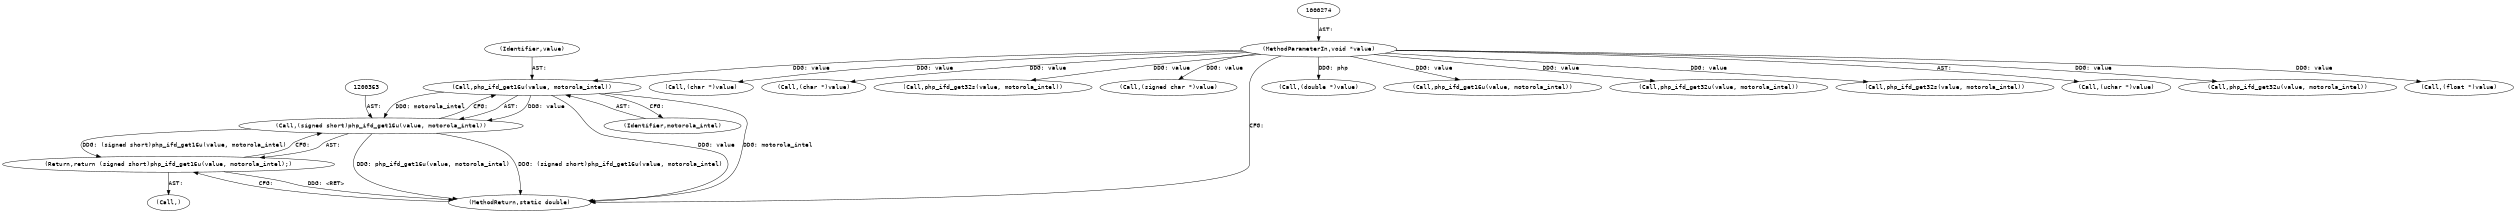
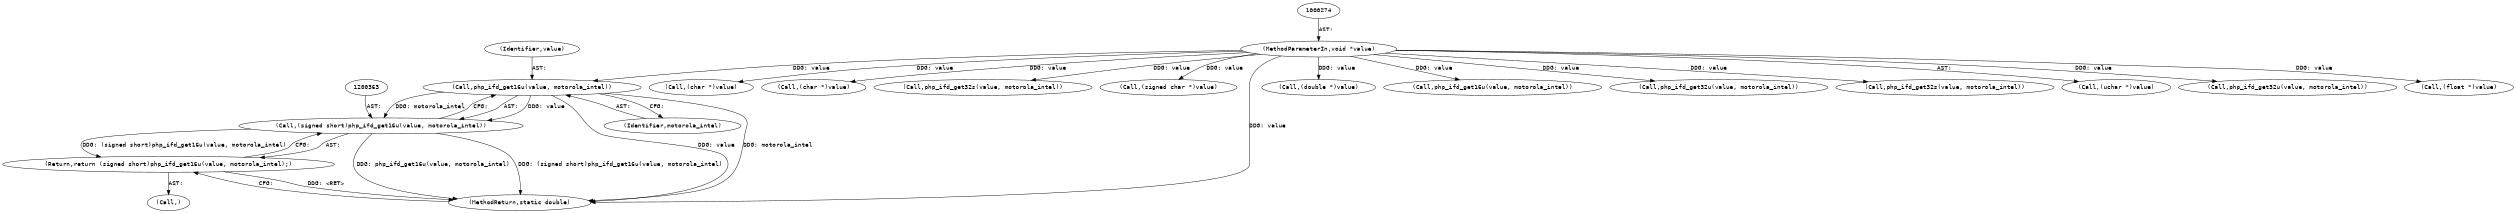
edge "(MethodParameterIn,void *value)" -> "(Call,(double *)value)": label "DDG: php" -> "DDG: value"
edge "(MethodParameterIn,void *value)" -> "(MethodReturn,static double)": label "CFG: " -> "DDG: value"
